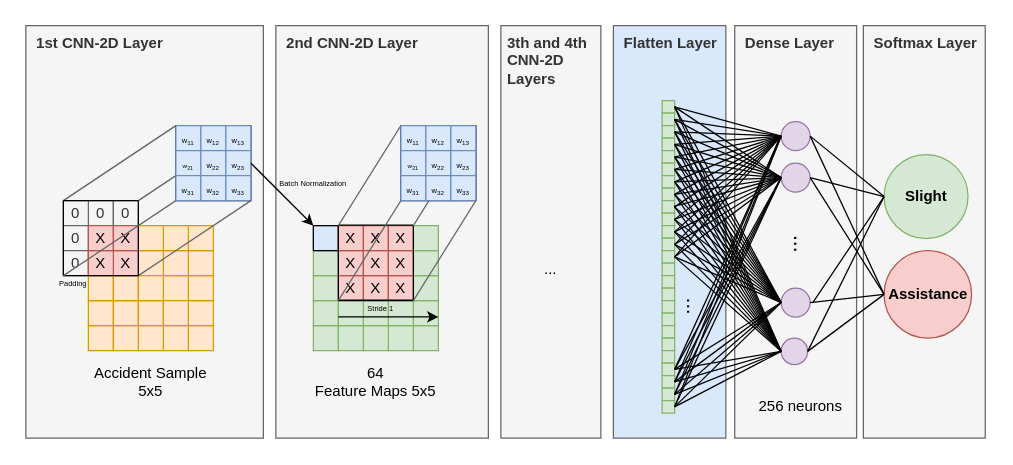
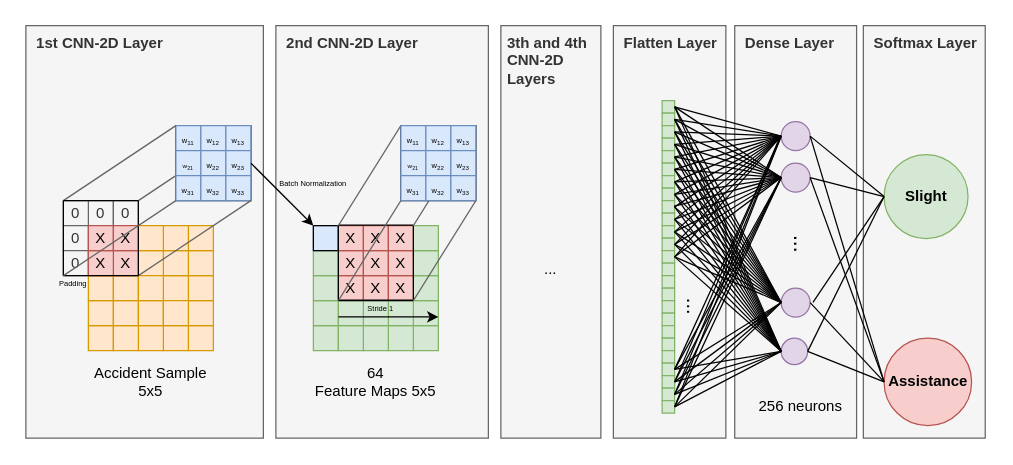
node "Flatten Layer": fillcolor #dae8fc -> #f5f5f5
node "Assistance": moved (928, 294) -> (928, 382)
